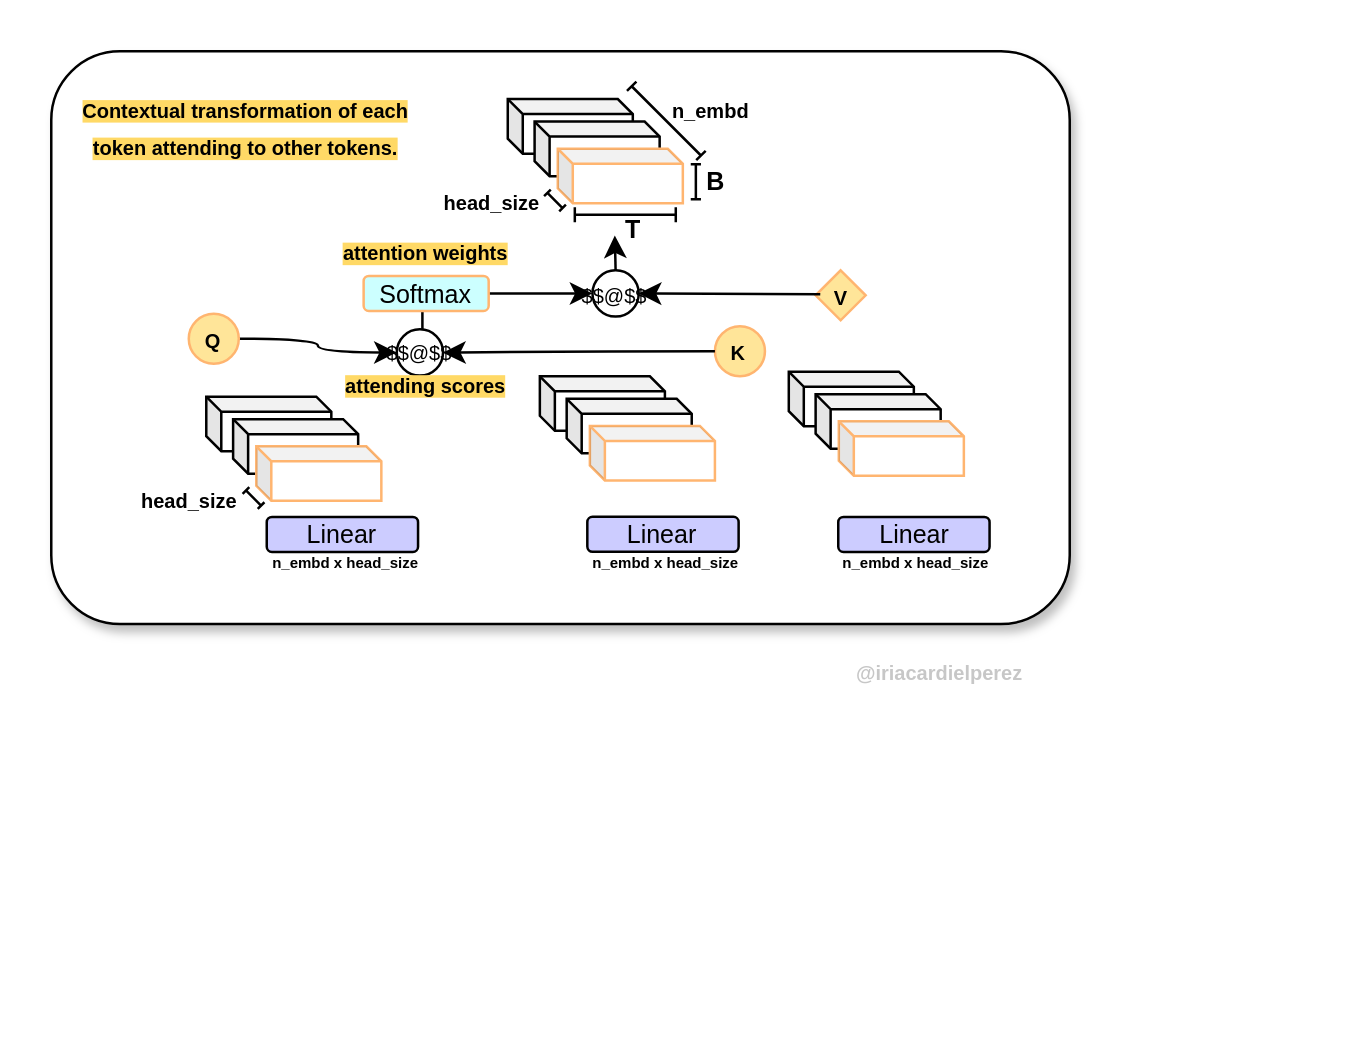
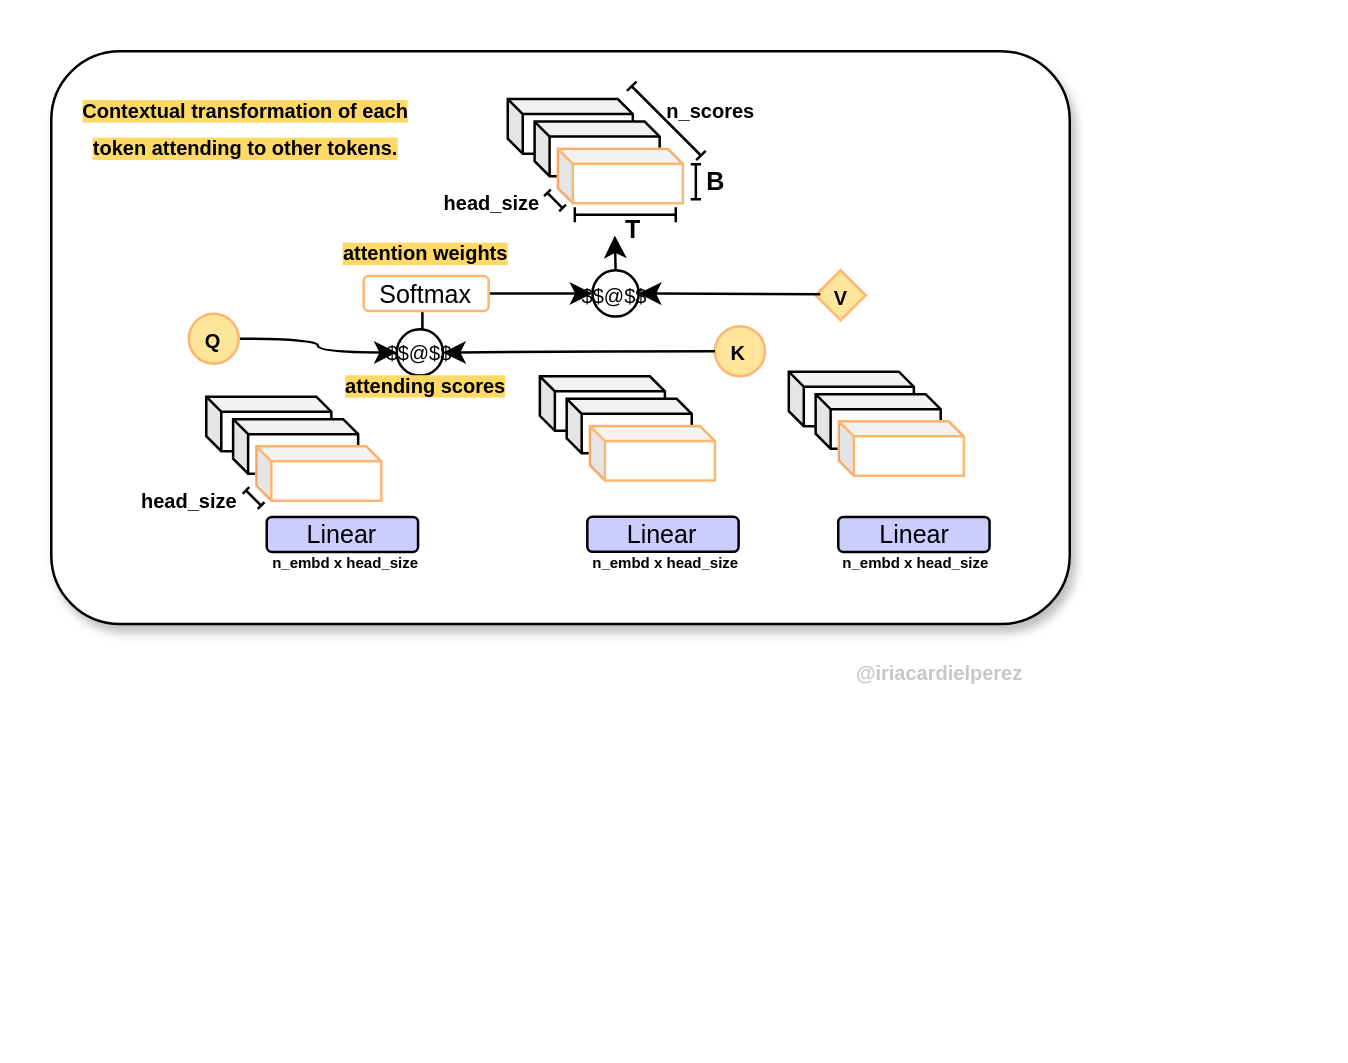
node "n_embd": label "n_embd" -> "n_scores"
node "Softmax": fillcolor #ccffff -> #ffffff
